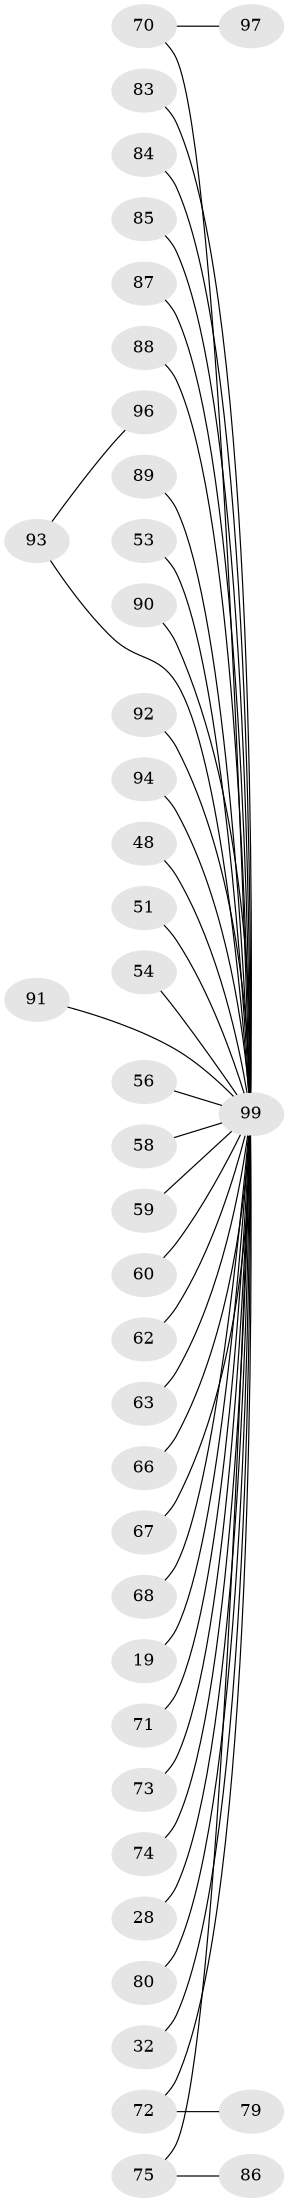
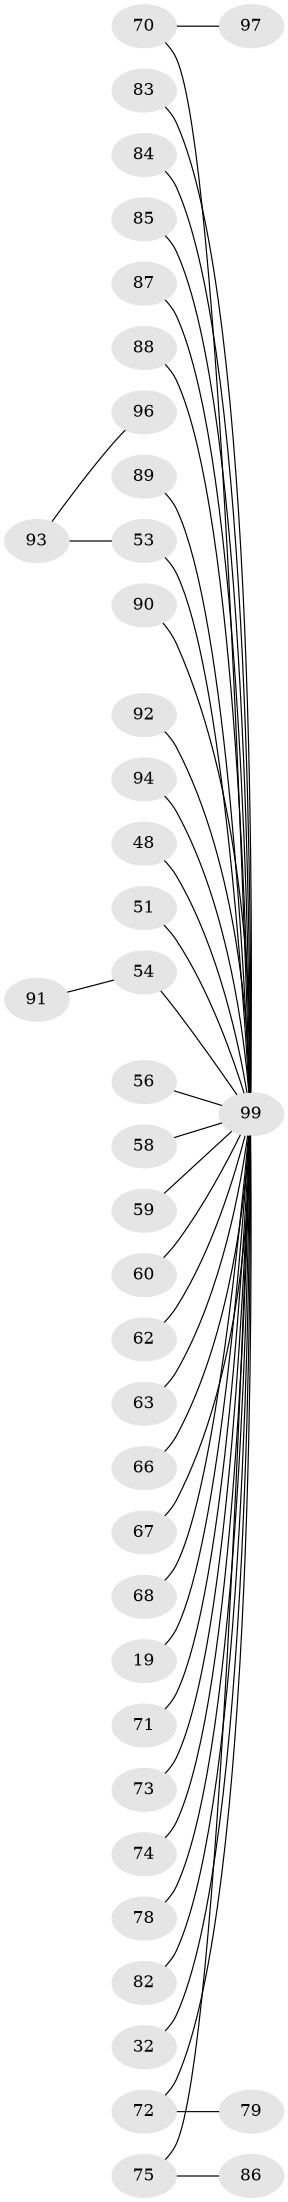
edge "93" -- "99": now "93" -- "53"
edge "91" -- "99": now "91" -- "54"
node "28": label "28" -> "78"
node "80": label "80" -> "82"
